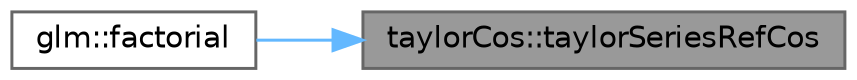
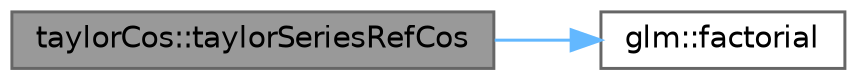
edge "glm::factorial" -> "taylorCos::taylorSeriesRefCos": reversed
